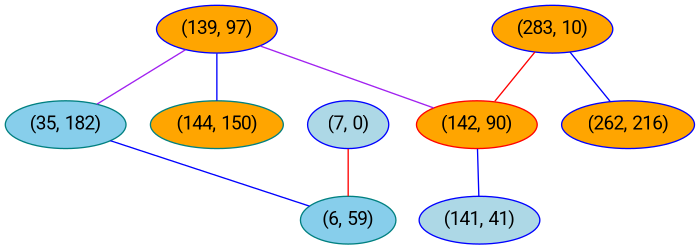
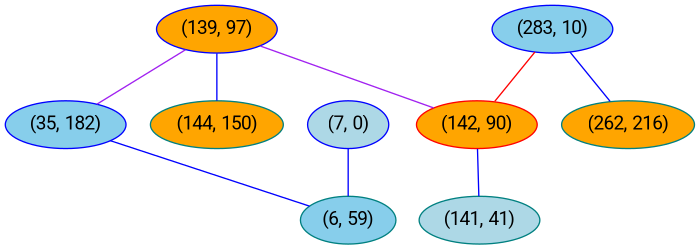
node "(283, 10)": fillcolor orange -> skyblue
node "(35, 182)": color teal -> blue
node "(262, 216)": color blue -> teal
edge "(7, 0)" -- "(6, 59)": color red -> blue
node "(141, 41)": color blue -> teal
